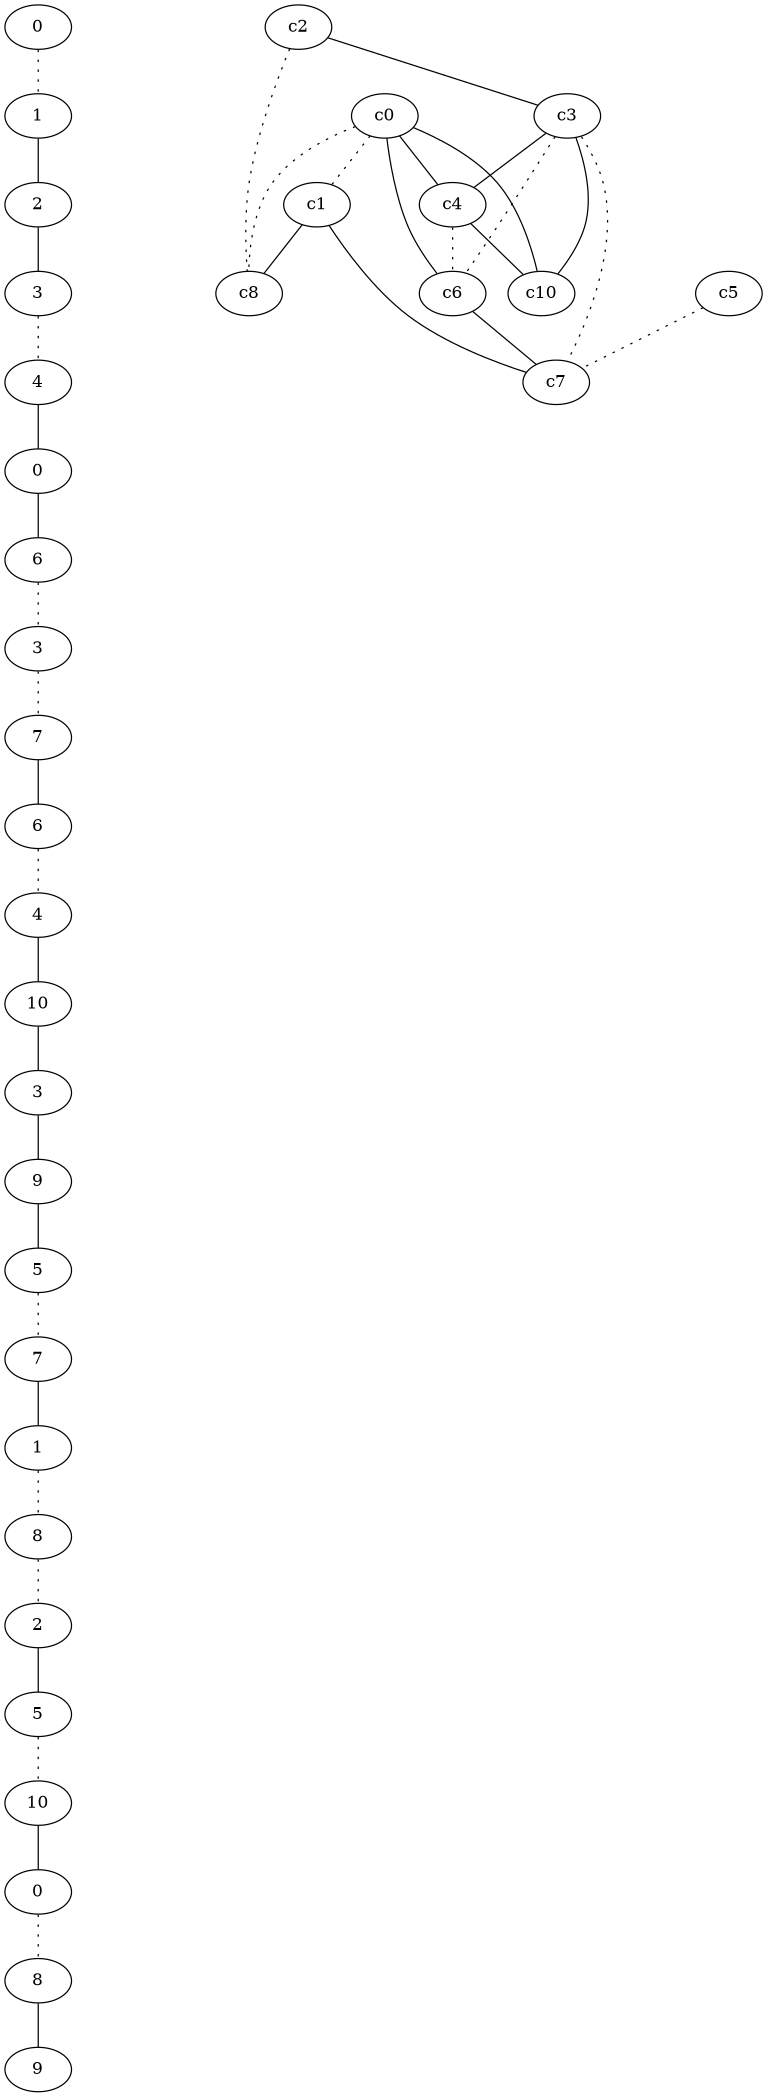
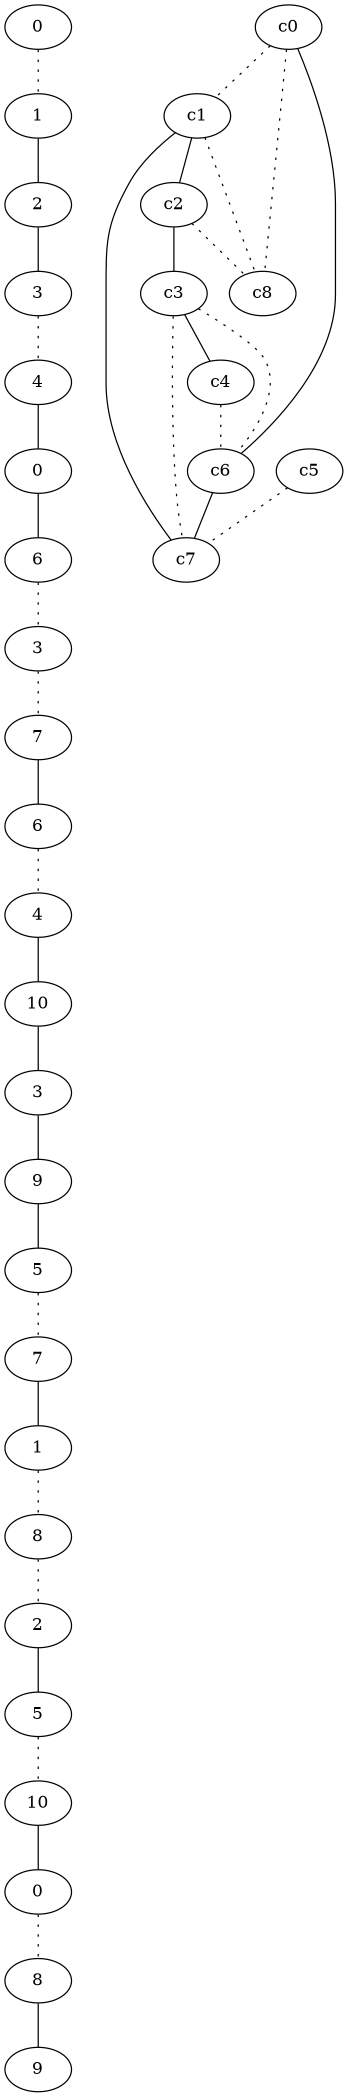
edge "c1" -- "c2": added
edge "c0" -- "c4": removed
edge "c1" -- "c8": style solid -> dotted
node "c10": removed
